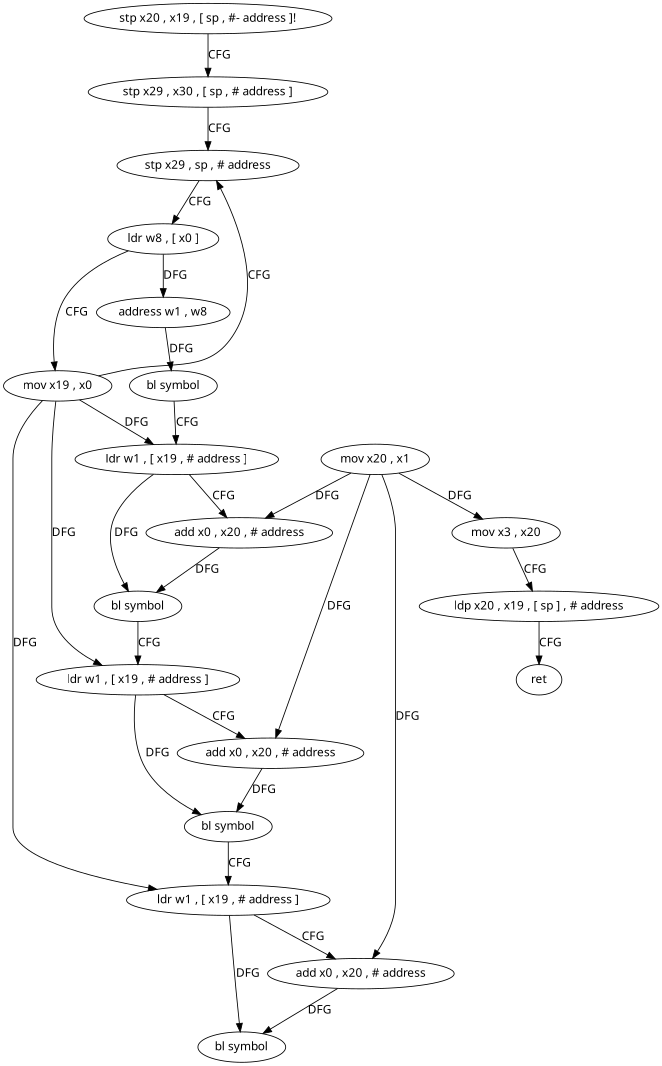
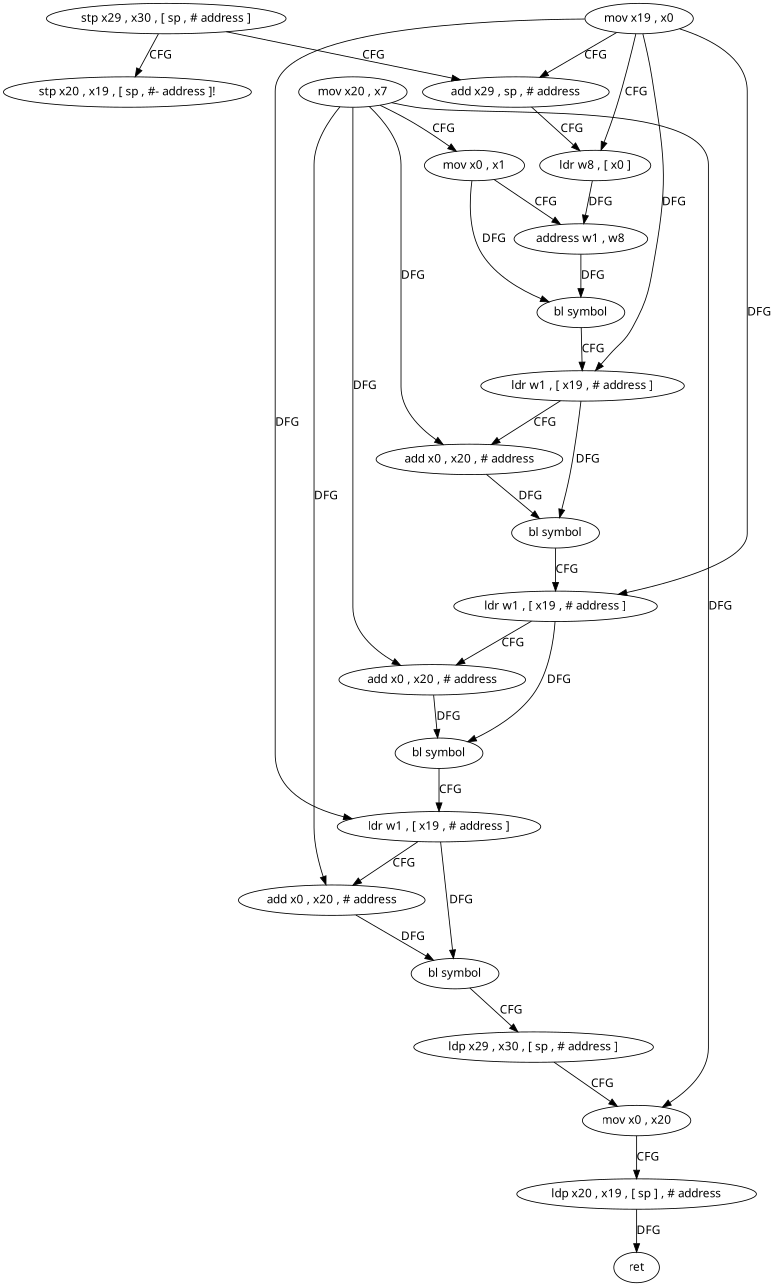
edge "stp x20 , x19 , [ sp , #- address ]!" -> "stp x29 , x30 , [ sp , # address ]": reversed
node "stp x29 , sp , # address": label "stp x29 , sp , # address" -> "add x29 , sp , # address"
node "mov x0 , x1": added
edge "ldr w8 , [ x0 ]" -> "mov x19 , x0": reversed
node "mov x20 , x1": label "mov x20 , x1" -> "mov x20 , x7"
node "mov x3 , x20": label "mov x3 , x20" -> "mov x0 , x20"
edge "ldp x20 , x19 , [ sp ] , # address" -> "ret": label "CFG" -> "DFG"
node "ldp x29 , x30 , [ sp , # address ]": added
